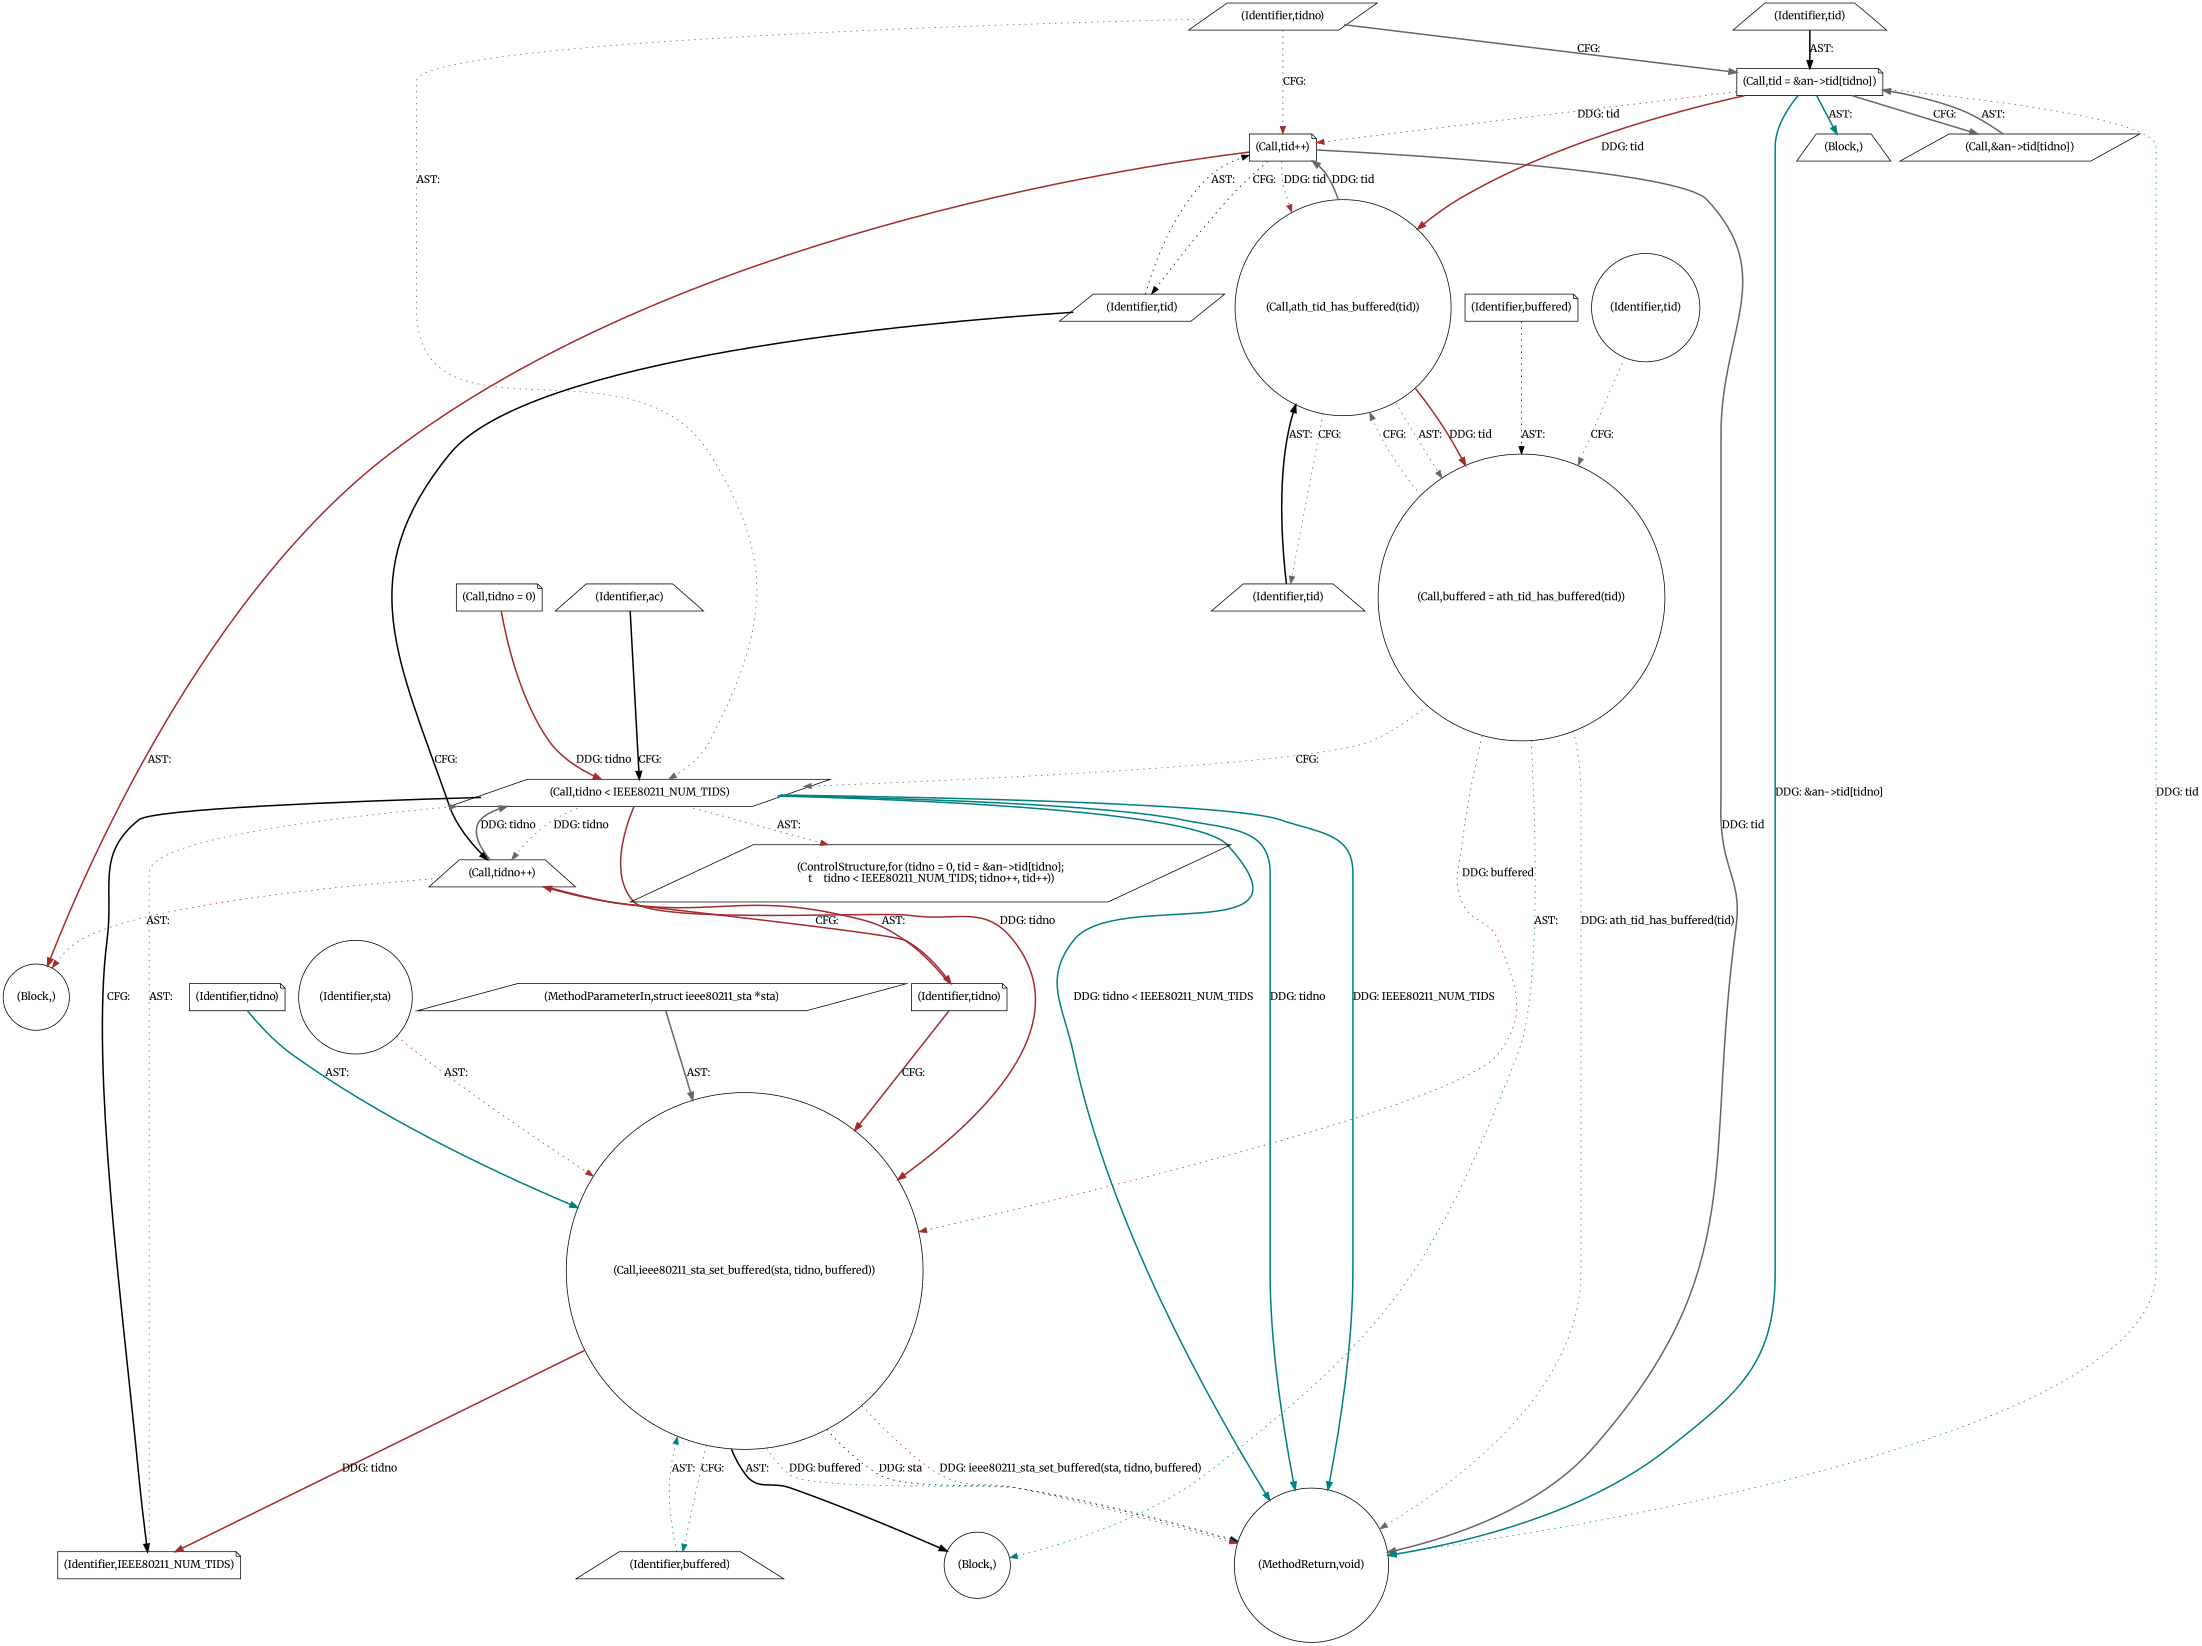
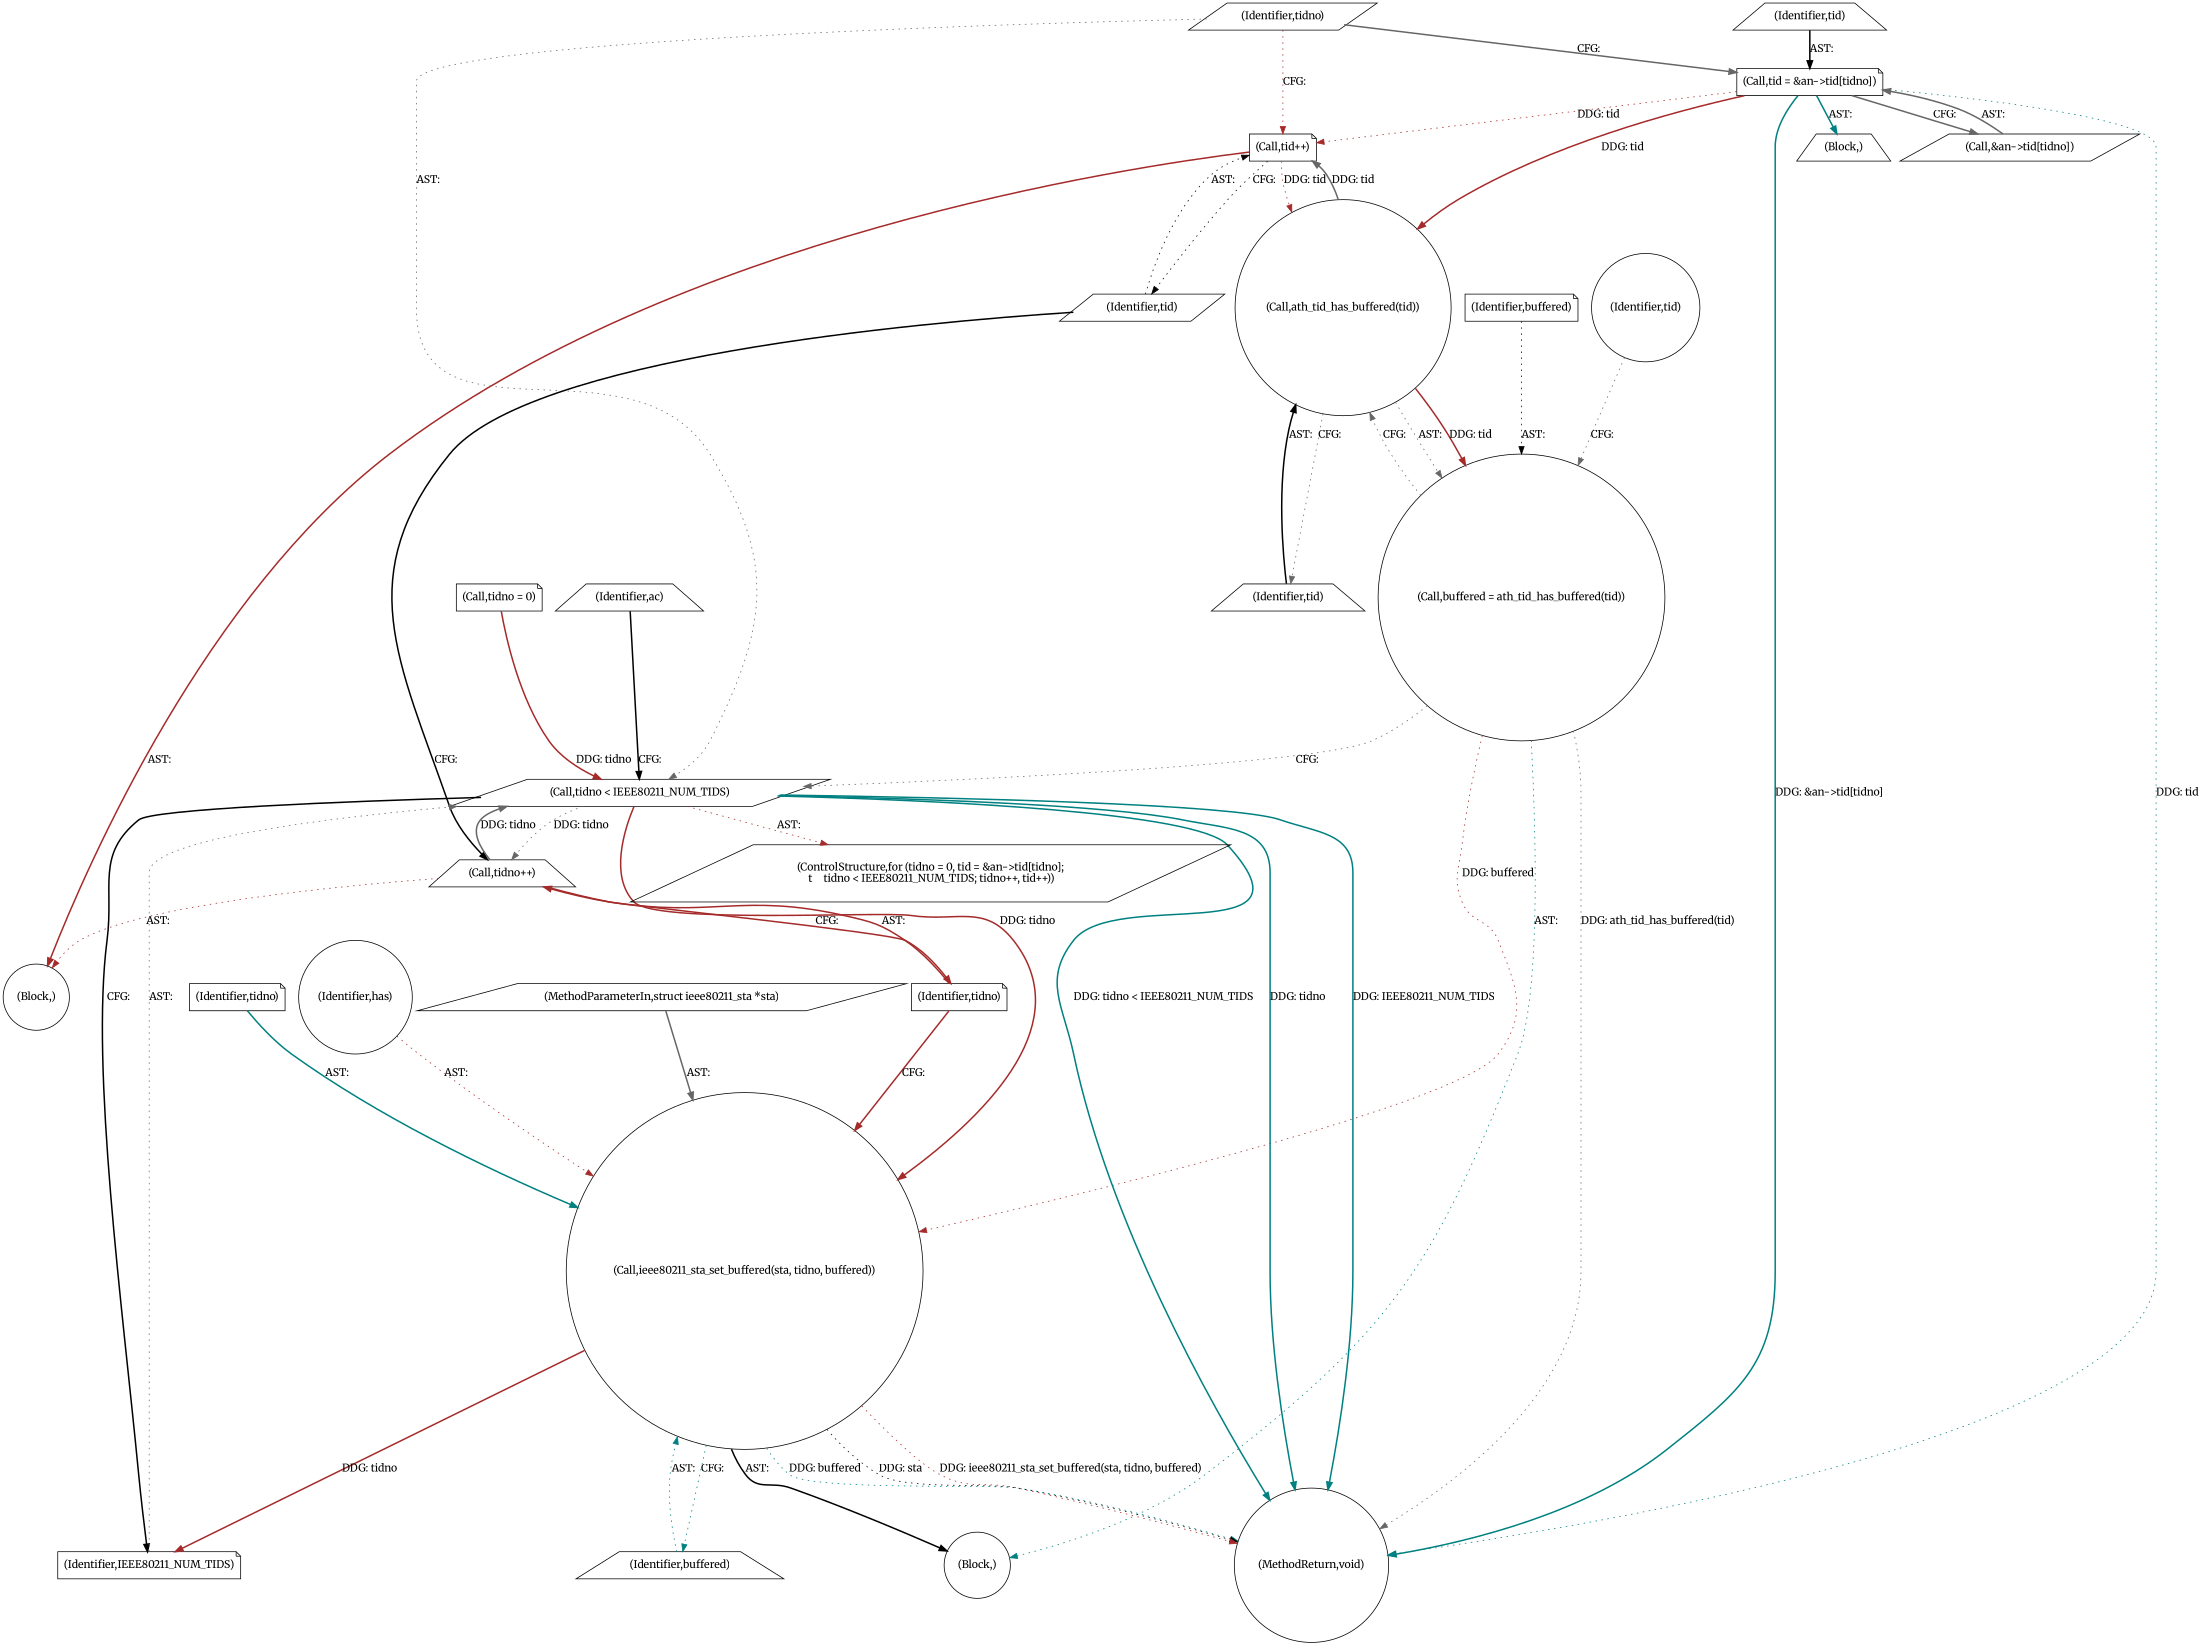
edge "(Call,tid++)" -> "(MethodReturn,void)": removed, label "DDG: tid"
node "(Identifier,sta)": label "(Identifier,sta)" -> "(Identifier,has)"
